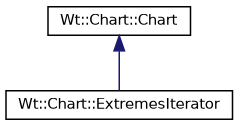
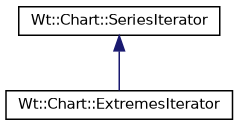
node "Wt::Chart::Chart": label "Wt::Chart::Chart" -> "Wt::Chart::SeriesIterator"
